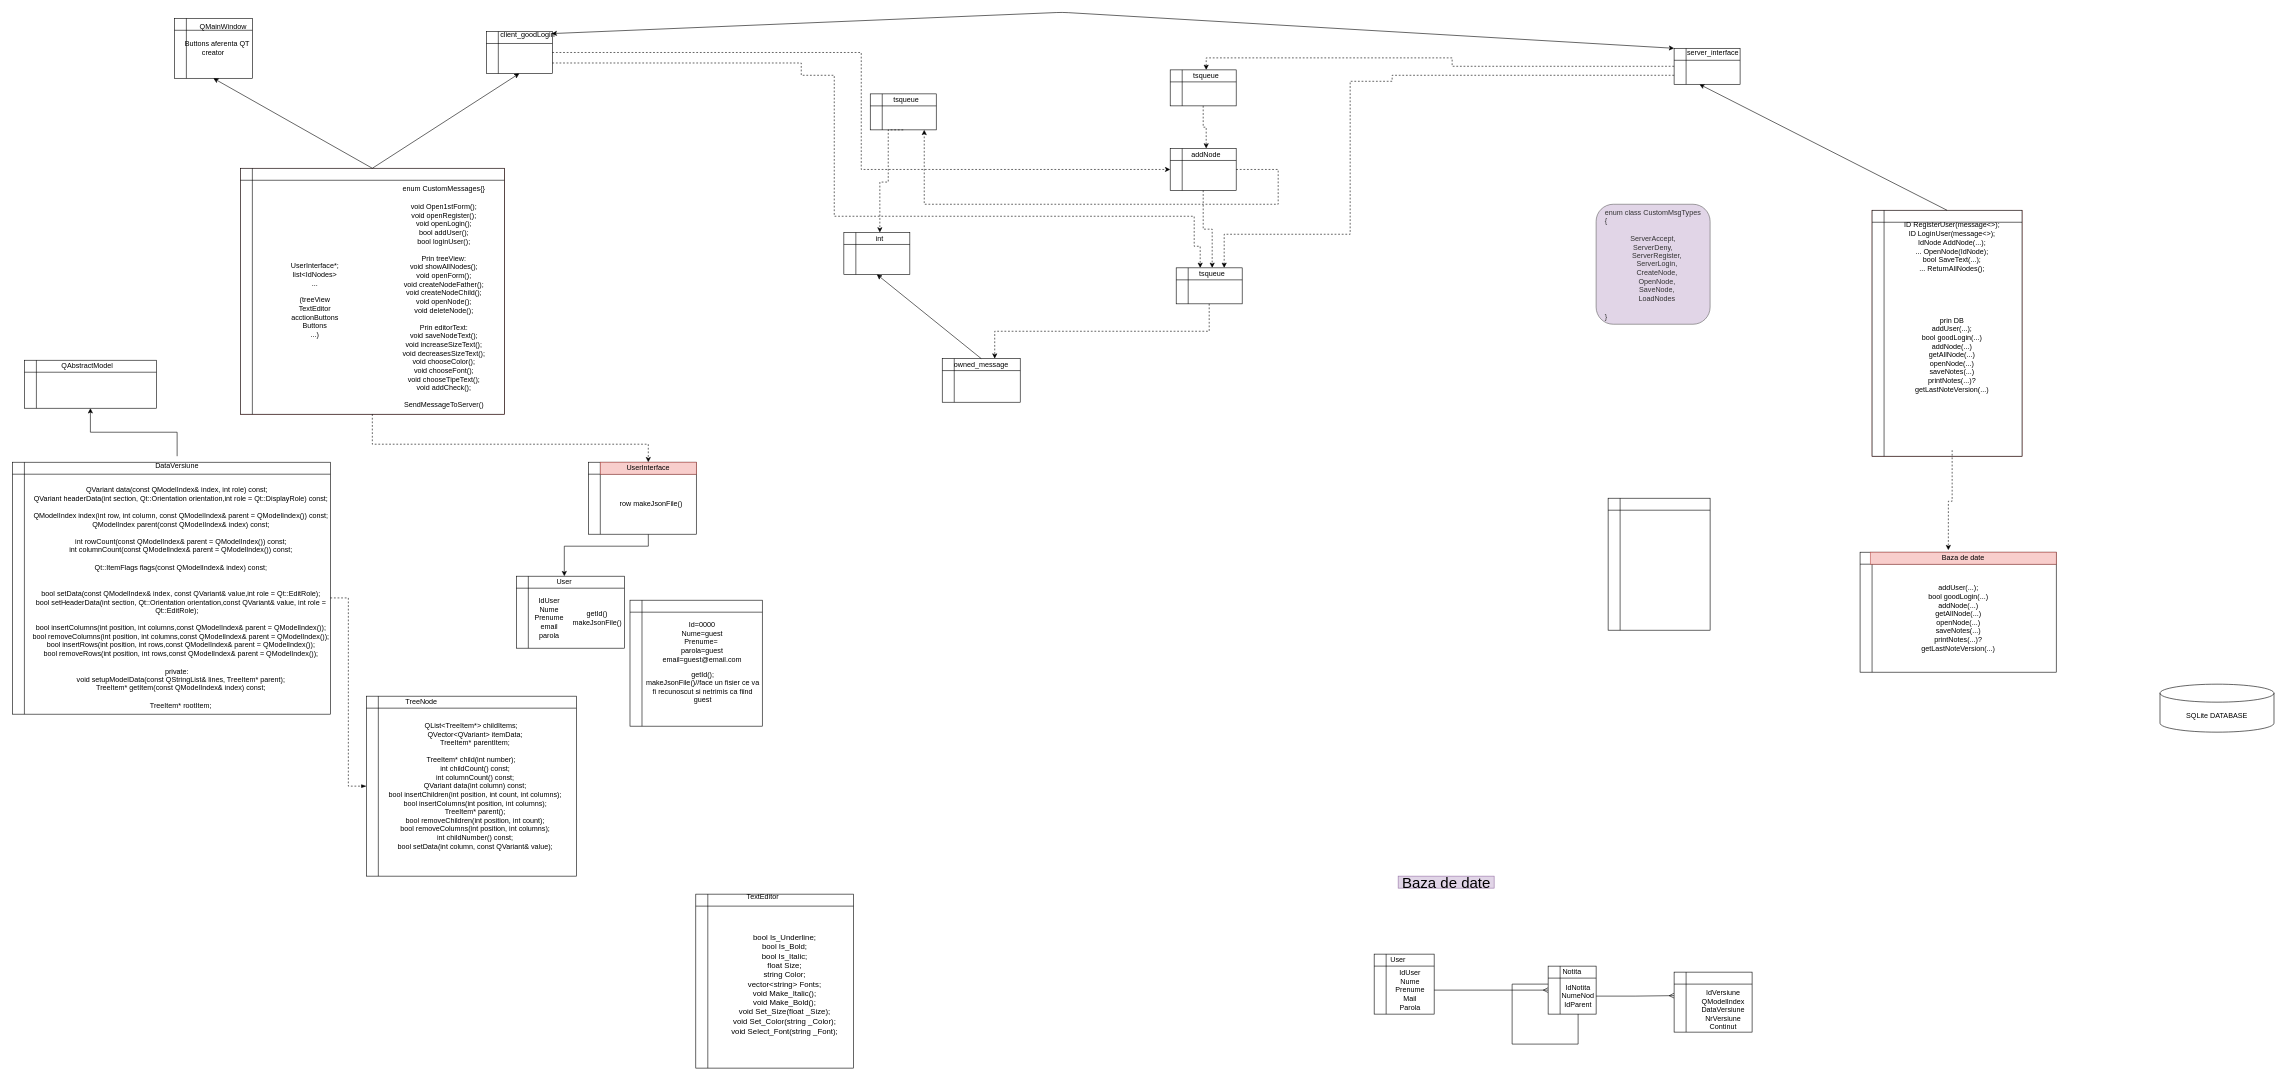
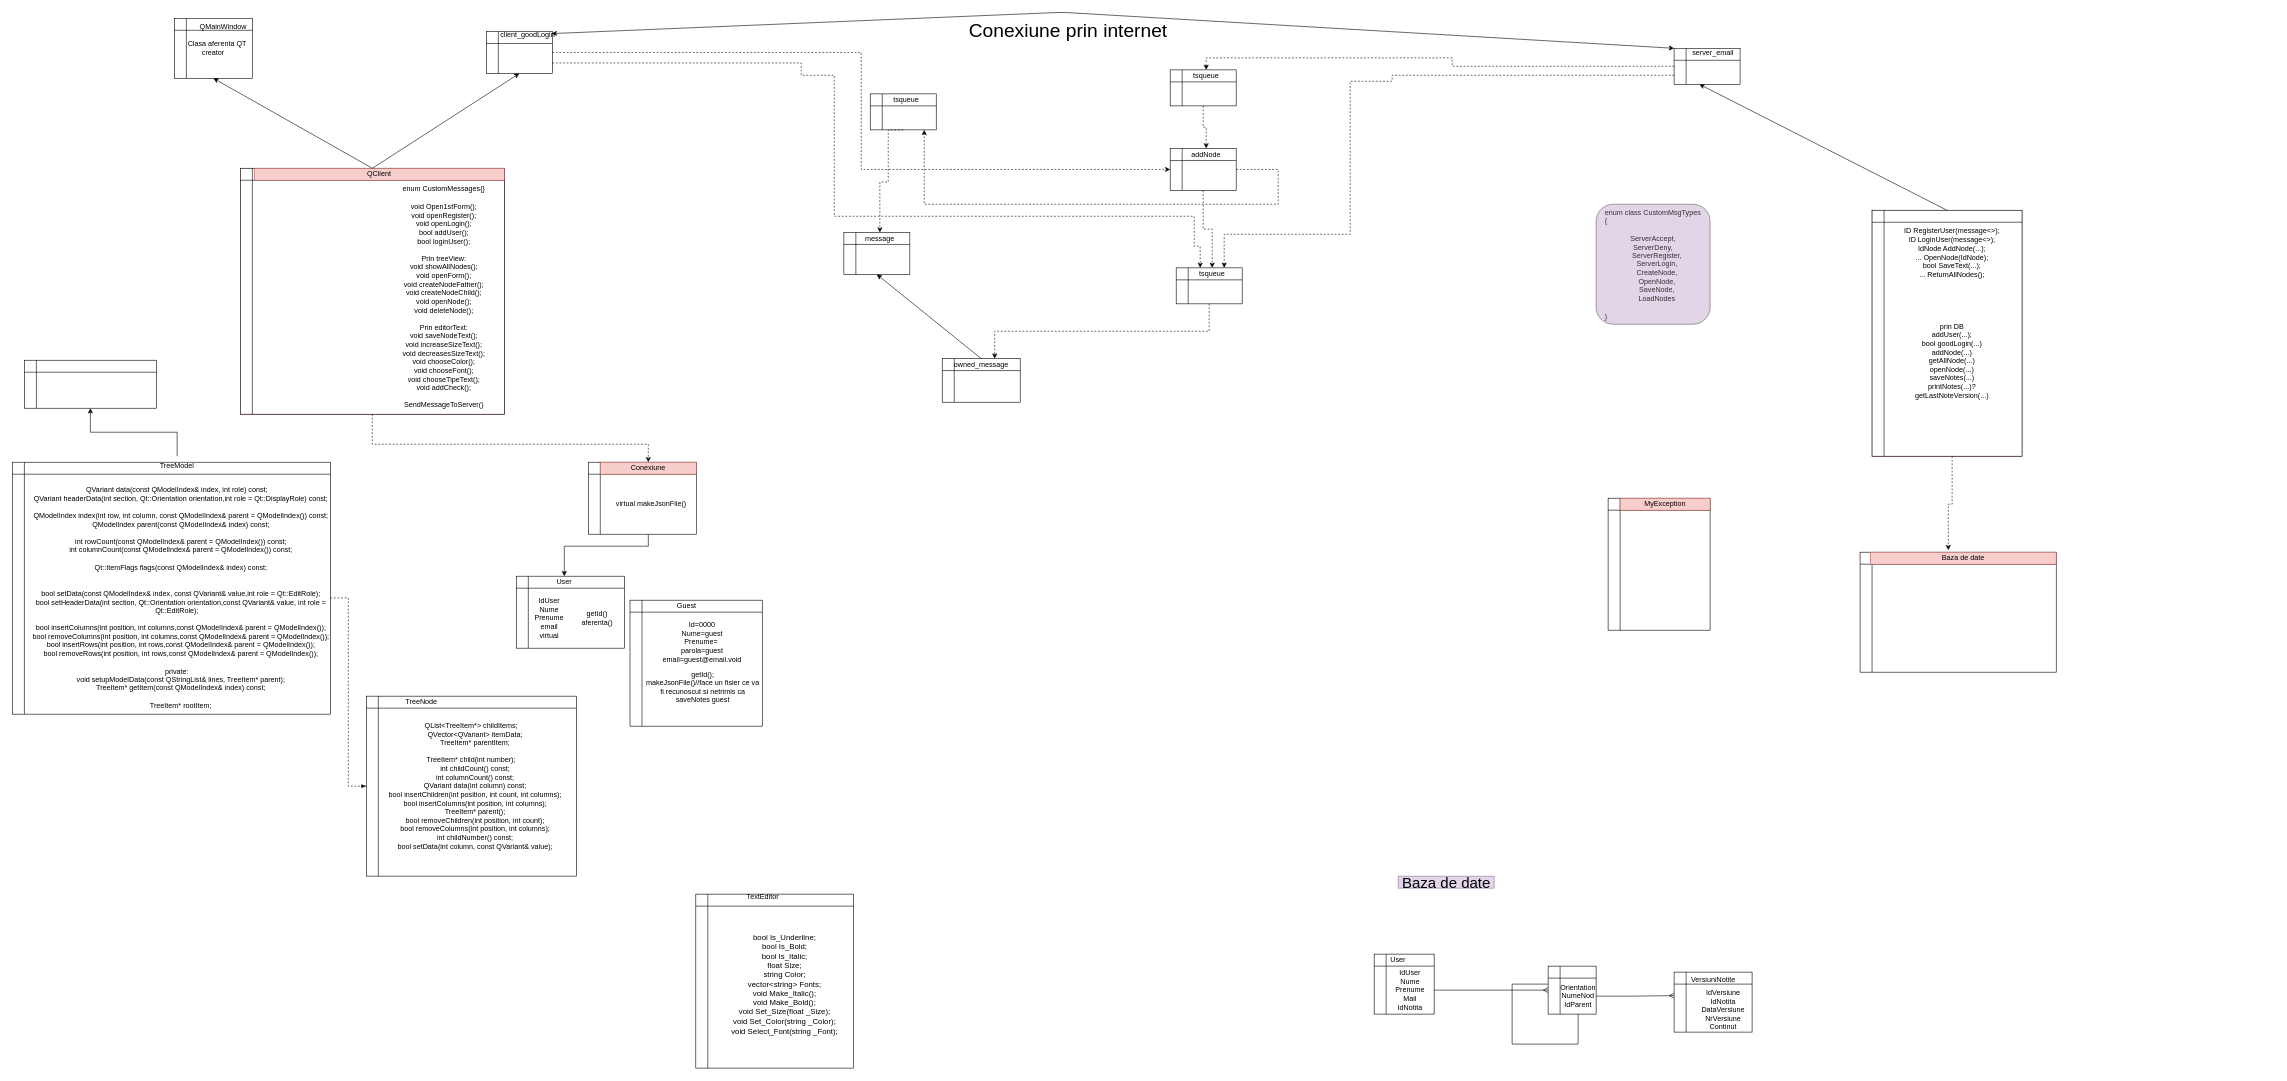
node "Conexiune prin internet": added
node "Buttons aferenta QT creator": label "Buttons aferenta QT creator" -> "Clasa aferenta QT creator"
node "server_interface": label "server_interface" -> "server_email"
node "QClient": added
node "int": label "int" -> "message"
node "UserInterface*; list<IdNodes> ... (treeView TextEditor acctionButtons Buttons ...)": removed
node "ID RegisterUser(message<>); ID LoginUser(message<>); IdNode AddNode(...); ... OpenNode(IdNode); bool SaveText(...); ... ReturnAllNodes(); prin DB addUser(...); bool goodLogin(...) addNode(...) getAllNode(...) openNode(...) saveNotes(...) printNotes(...)? getLastNoteVersion(...)": moved (1952, 333) -> (1952, 339)
node "QAbstractModel": removed
node "DataVersiune": label "DataVersiune" -> "TreeModel"
node "UserInterface": label "UserInterface" -> "Conexiune"
node "row makeJsonFile()": label "row makeJsonFile()" -> "virtual makeJsonFile()"
node "MyException": added
node "Guest": added
node "IdUser Nume Prenume email parola": label "IdUser Nume Prenume email parola" -> "IdUser Nume Prenume email virtual"
node "getId() makeJsonFile()": label "getId() makeJsonFile()" -> "getId() aferenta()"
node "addUser(...); bool goodLogin(...) addNode(...) getAllNode(...) openNode(...) saveNotes(...) printNotes(...)? getLastNoteVersion(...)": removed
node "Id=0000 Nume=guest Prenume= parola=guest email=guest@email.com": label "Id=0000 Nume=guest Prenume= parola=guest email=guest@email.com" -> "Id=0000 Nume=guest Prenume= parola=guest email=guest@email.void"
node "getId(); makeJsonFile()//face un fisier ce va fi recunoscut si netrimis ca fiind guest": label "getId(); makeJsonFile()//face un fisier ce va fi recunoscut si netrimis ca fiind guest" -> "getId(); makeJsonFile()//face un fisier ce va fi recunoscut si netrimis ca saveNotes guest"
node "SQLite DATABASE": removed
node "Notita": removed
node "VersiuniNotite": added
node "IdUser Nume Prenume Mail Parola": label "IdUser Nume Prenume Mail Parola" -> "IdUser Nume Prenume Mail IdNotita"
node "IdNotita NumeNod IdParent": label "IdNotita NumeNod IdParent" -> "Orientation NumeNod IdParent"
node "IdVersiune QModelIndex DataVersiune NrVersiune Continut": label "IdVersiune QModelIndex DataVersiune NrVersiune Continut" -> "IdVersiune IdNotita DataVersiune NrVersiune Continut"
